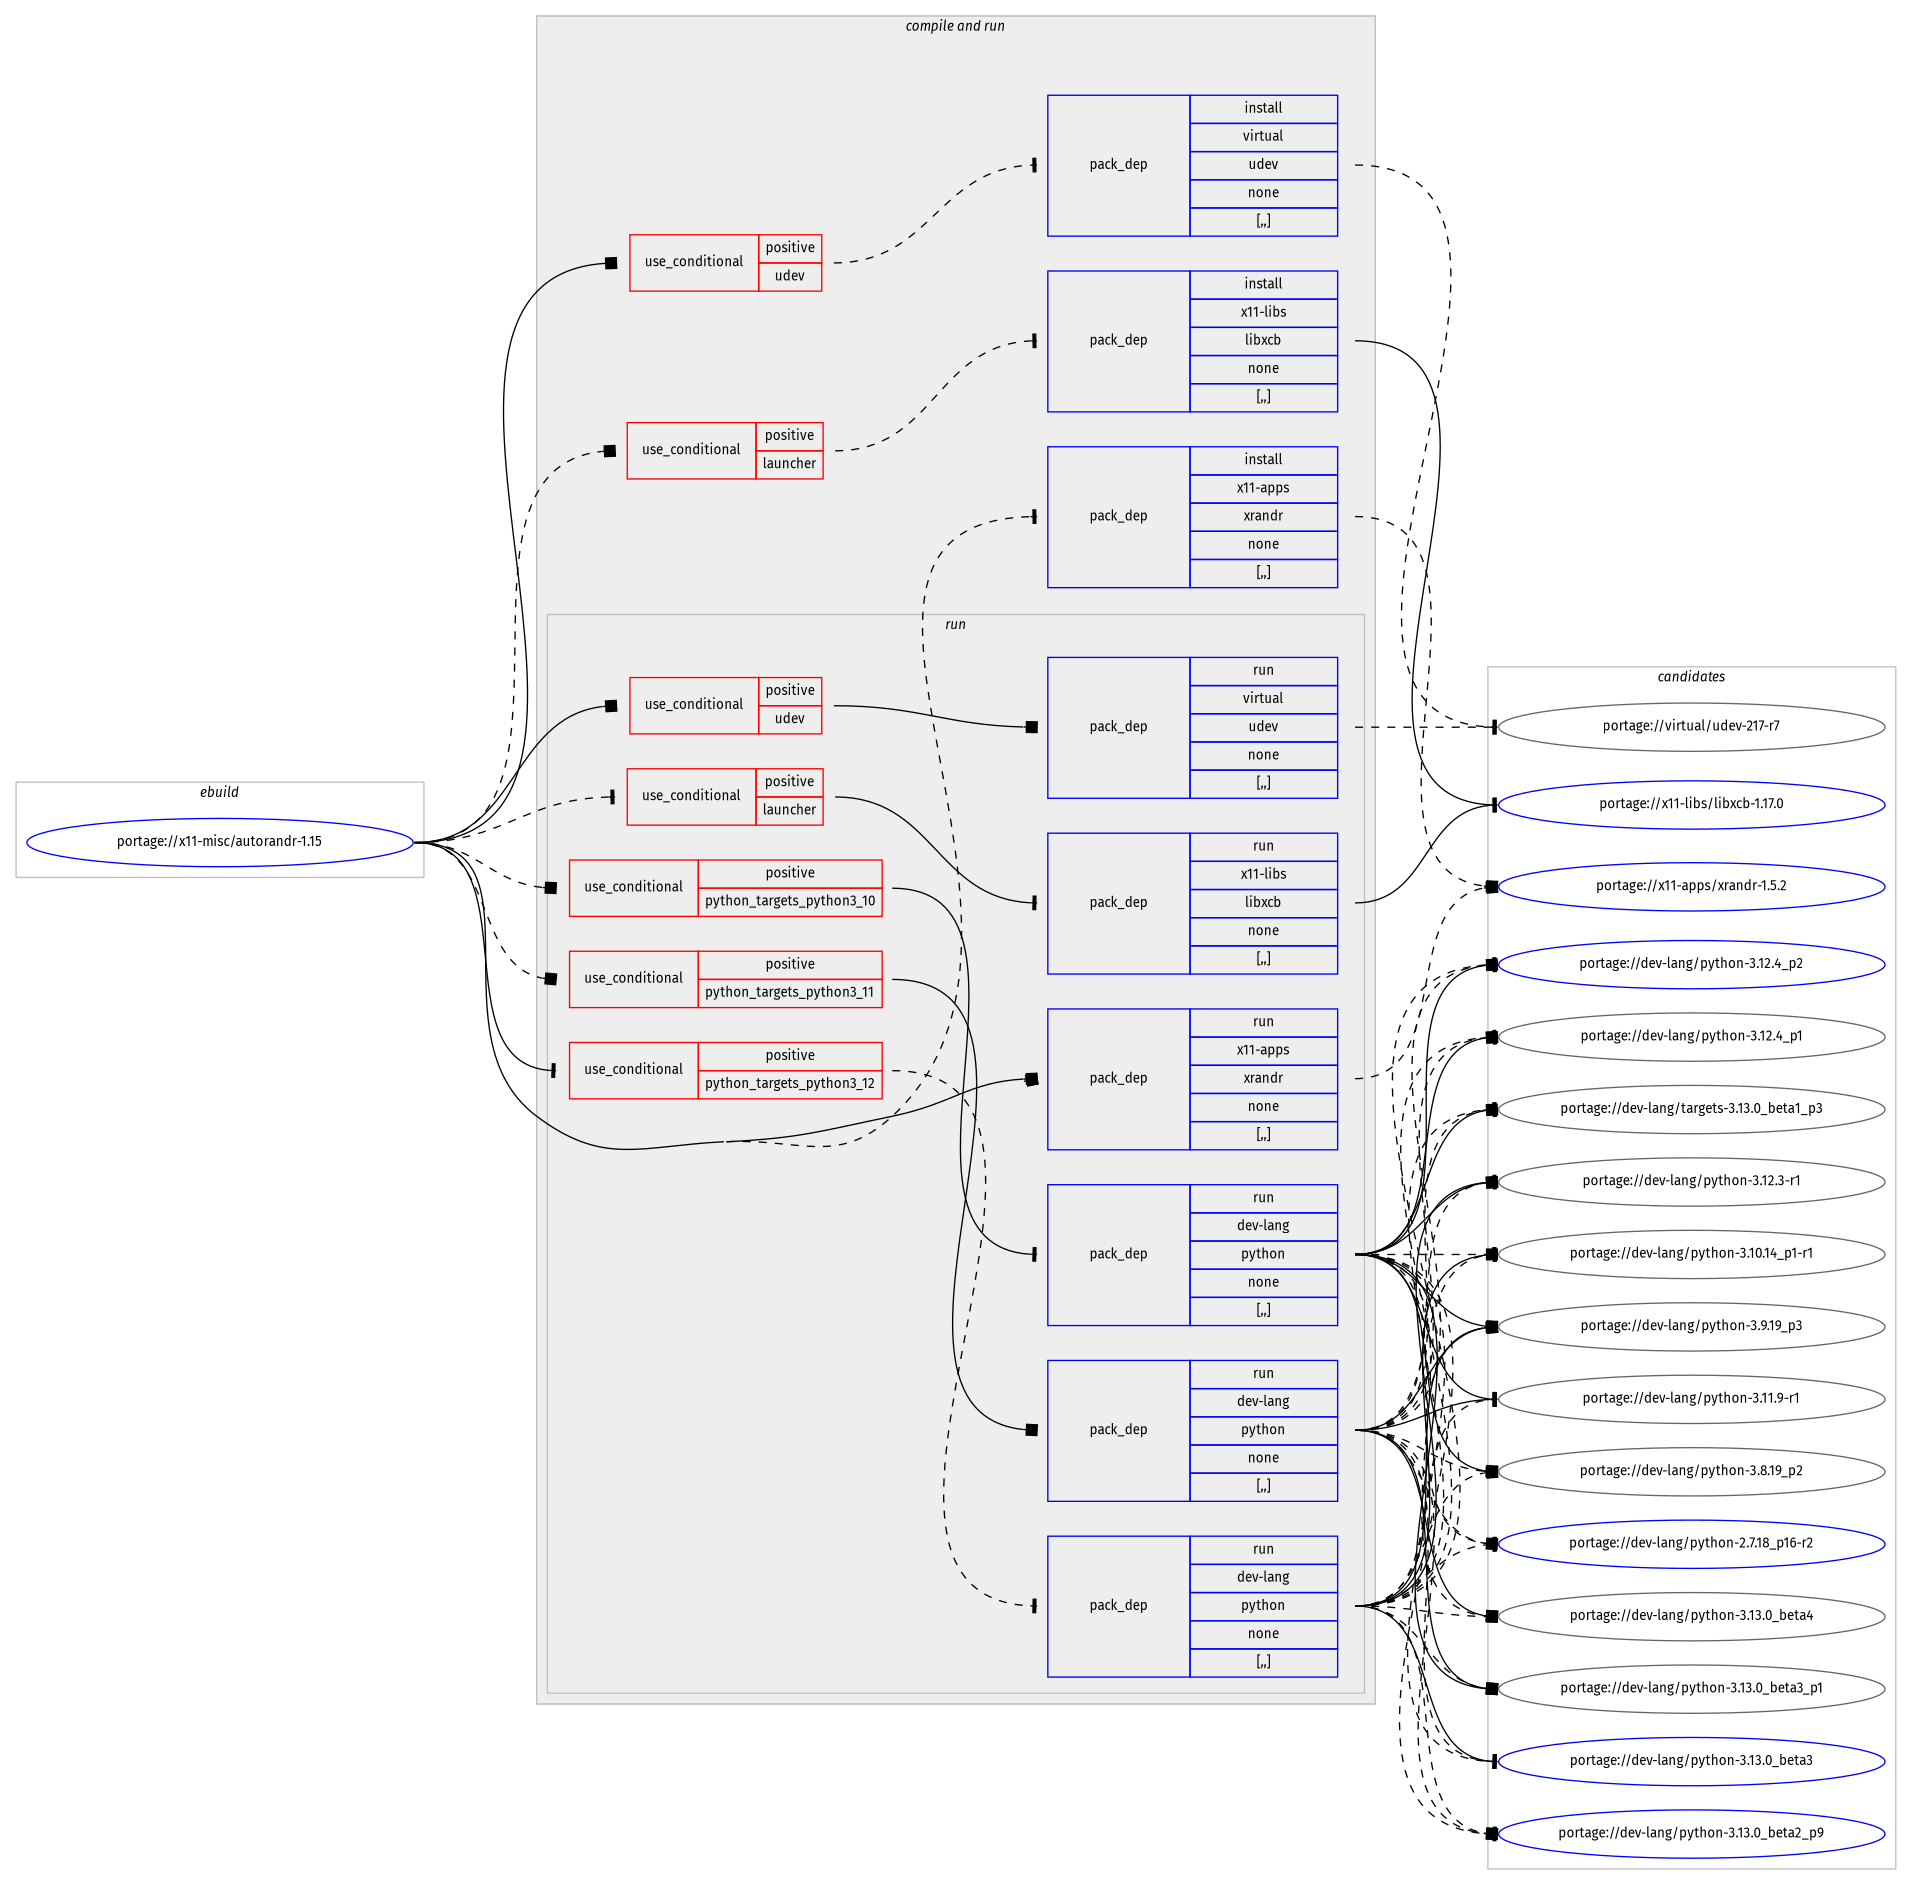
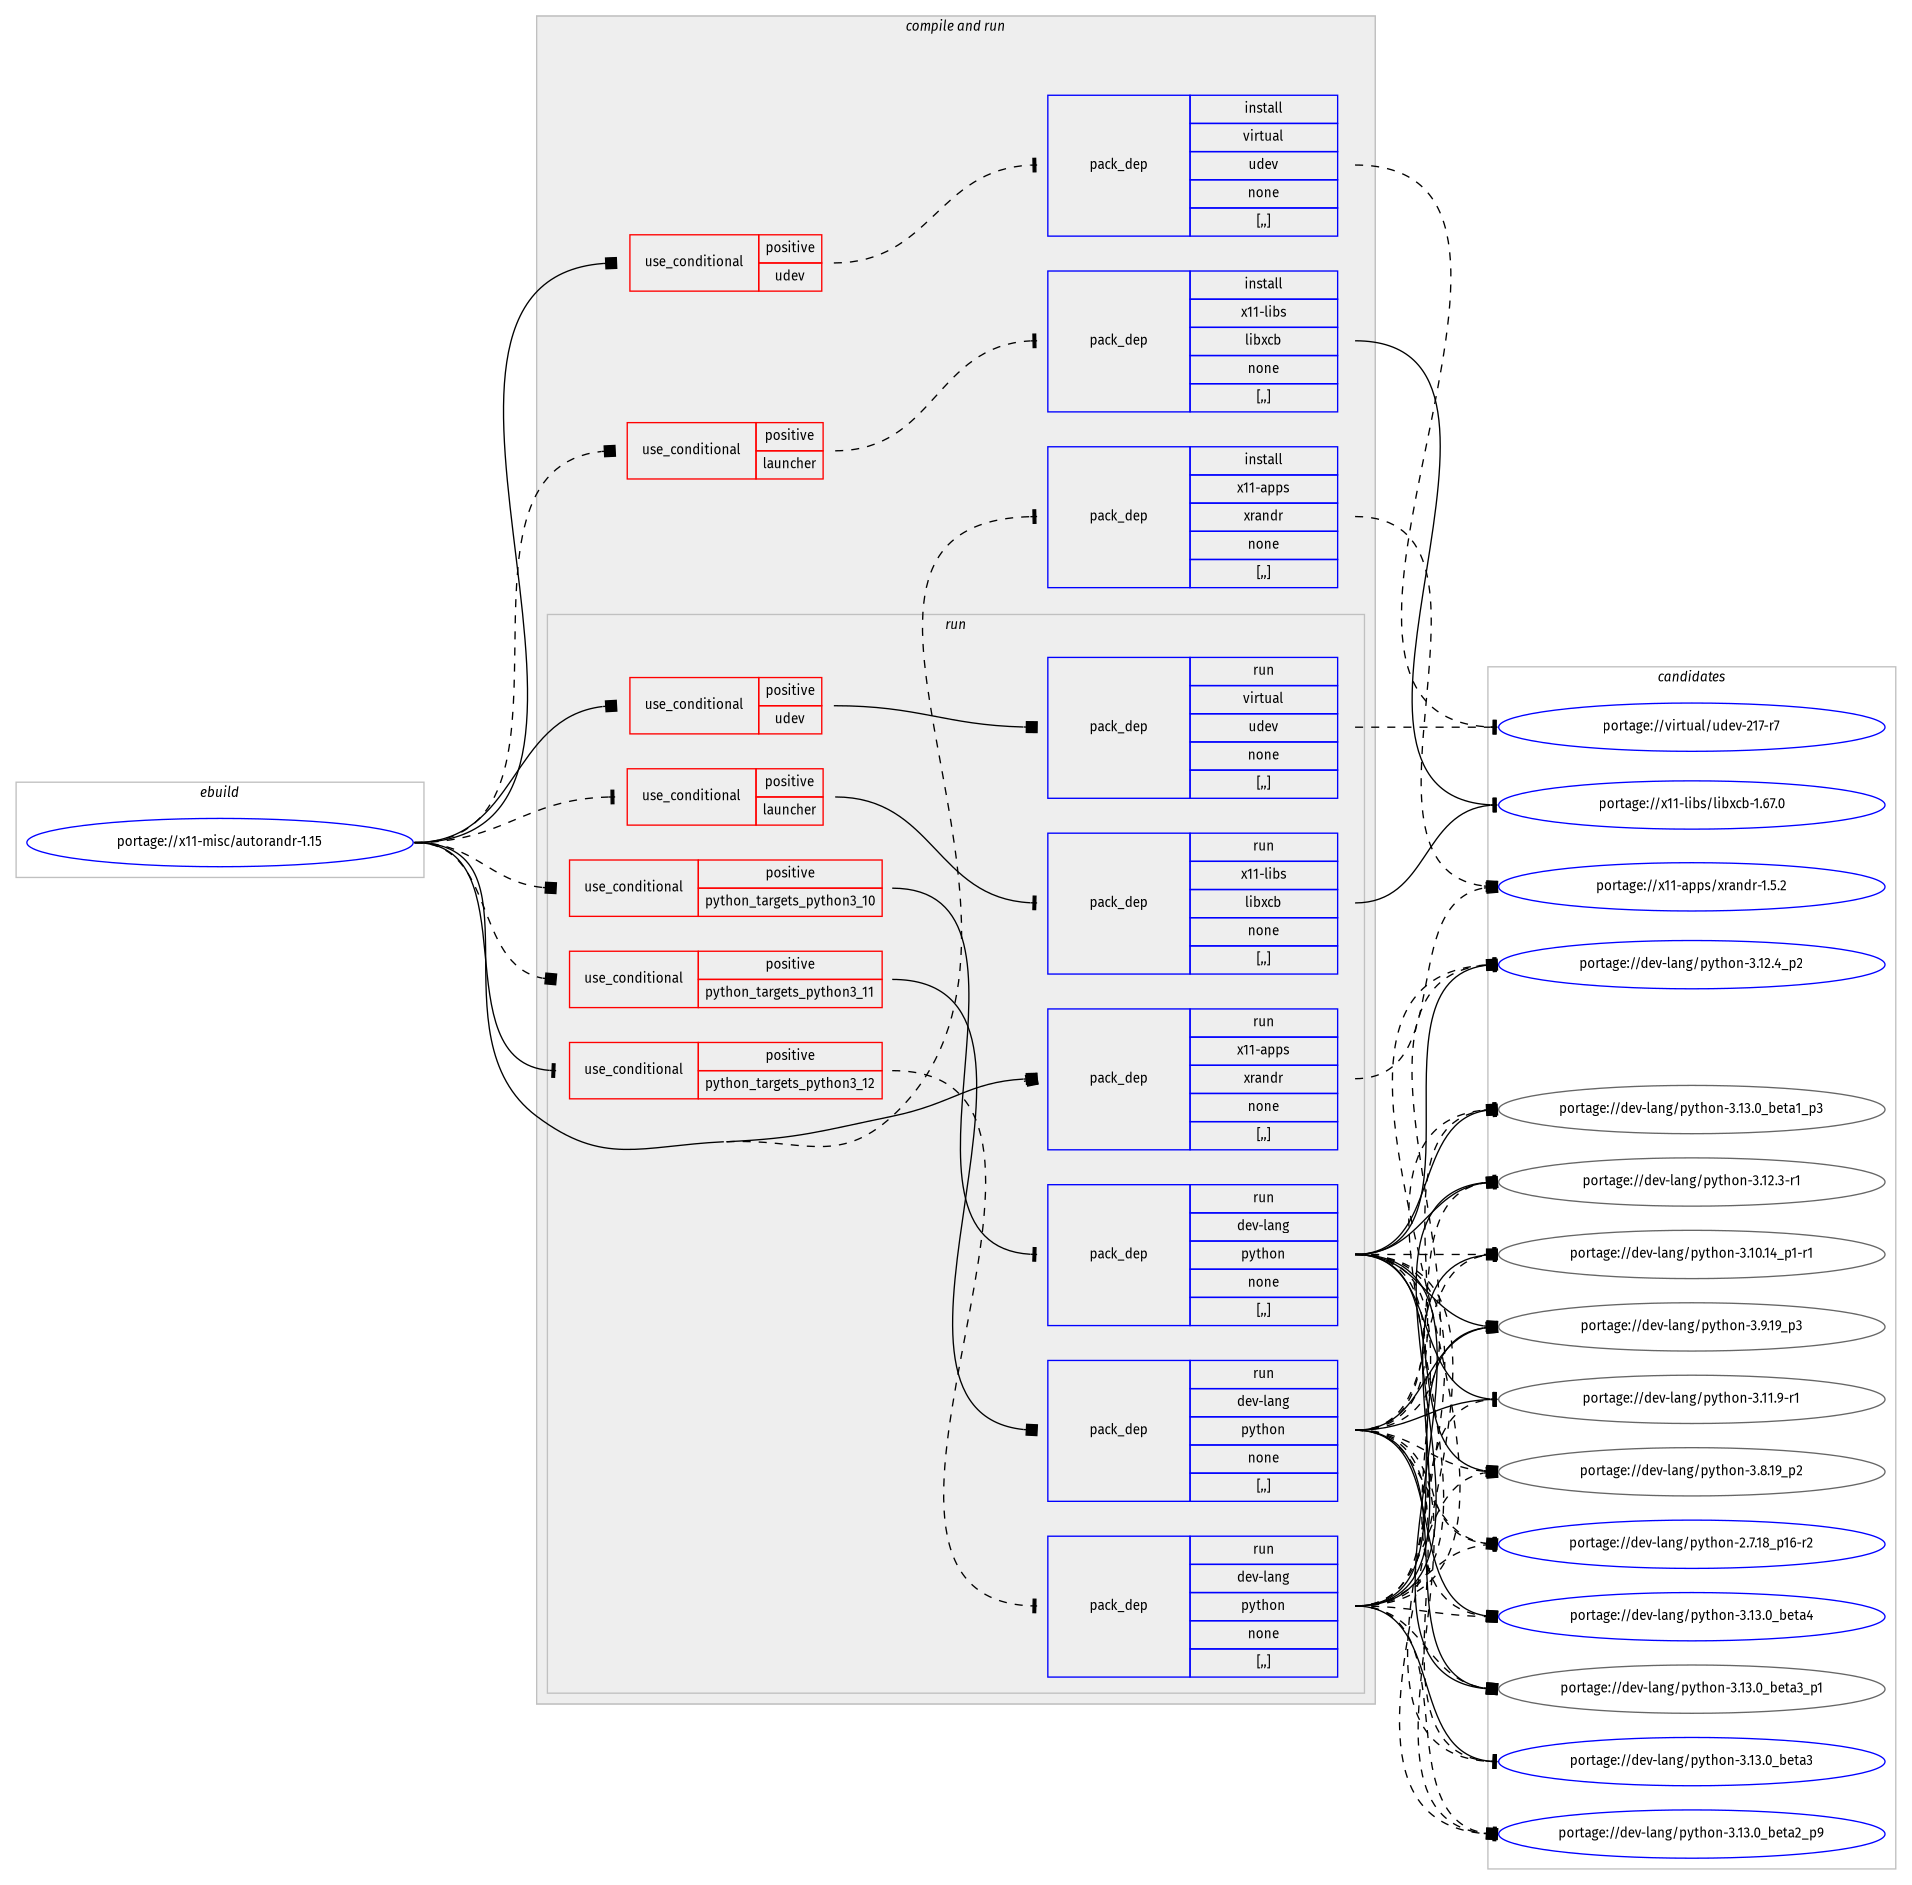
node "portage://virtual/udev-217-r7": color gray40 -> blue
node "portage://x11-libs/libxcb-1.17.0": label "portage://x11-libs/libxcb-1.17.0" -> "portage://x11-libs/libxcb-1.67.0"
node "portage://dev-lang/python-3.12.4_p1": removed
node "portage://dev-lang/targets-3.13.0_beta1_p3": label "portage://dev-lang/targets-3.13.0_beta1_p3" -> "portage://dev-lang/python-3.13.0_beta1_p3"
node "portage://dev-lang/python-3.13.0_beta4": color gray40 -> blue
